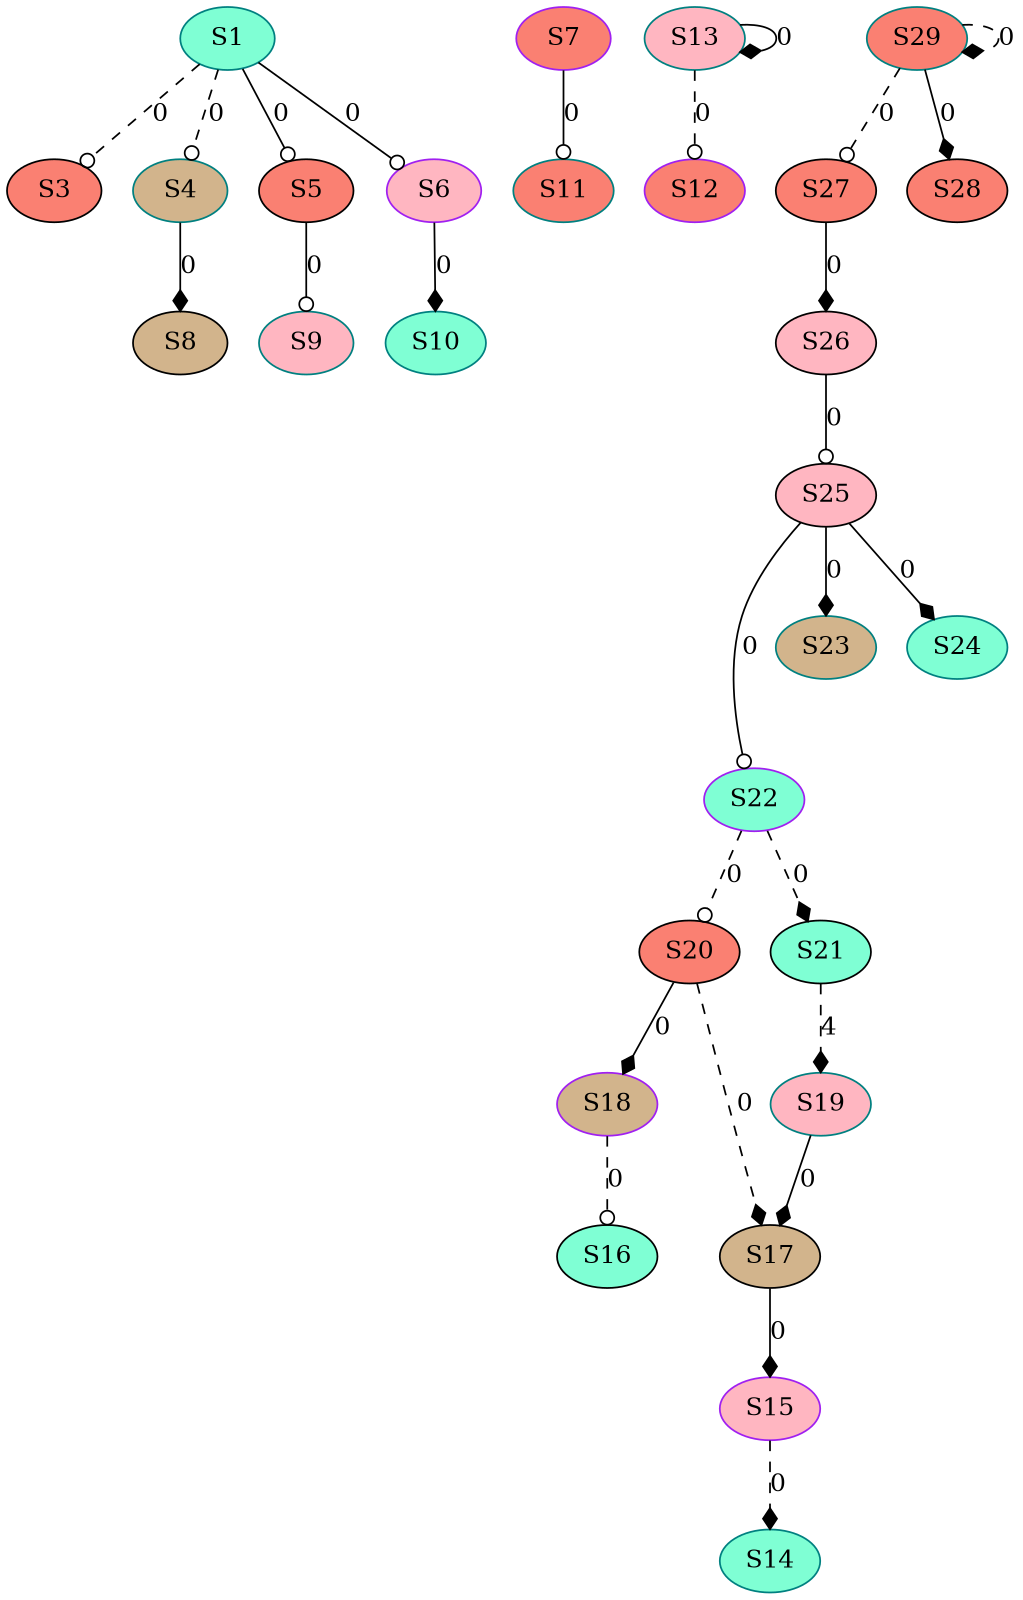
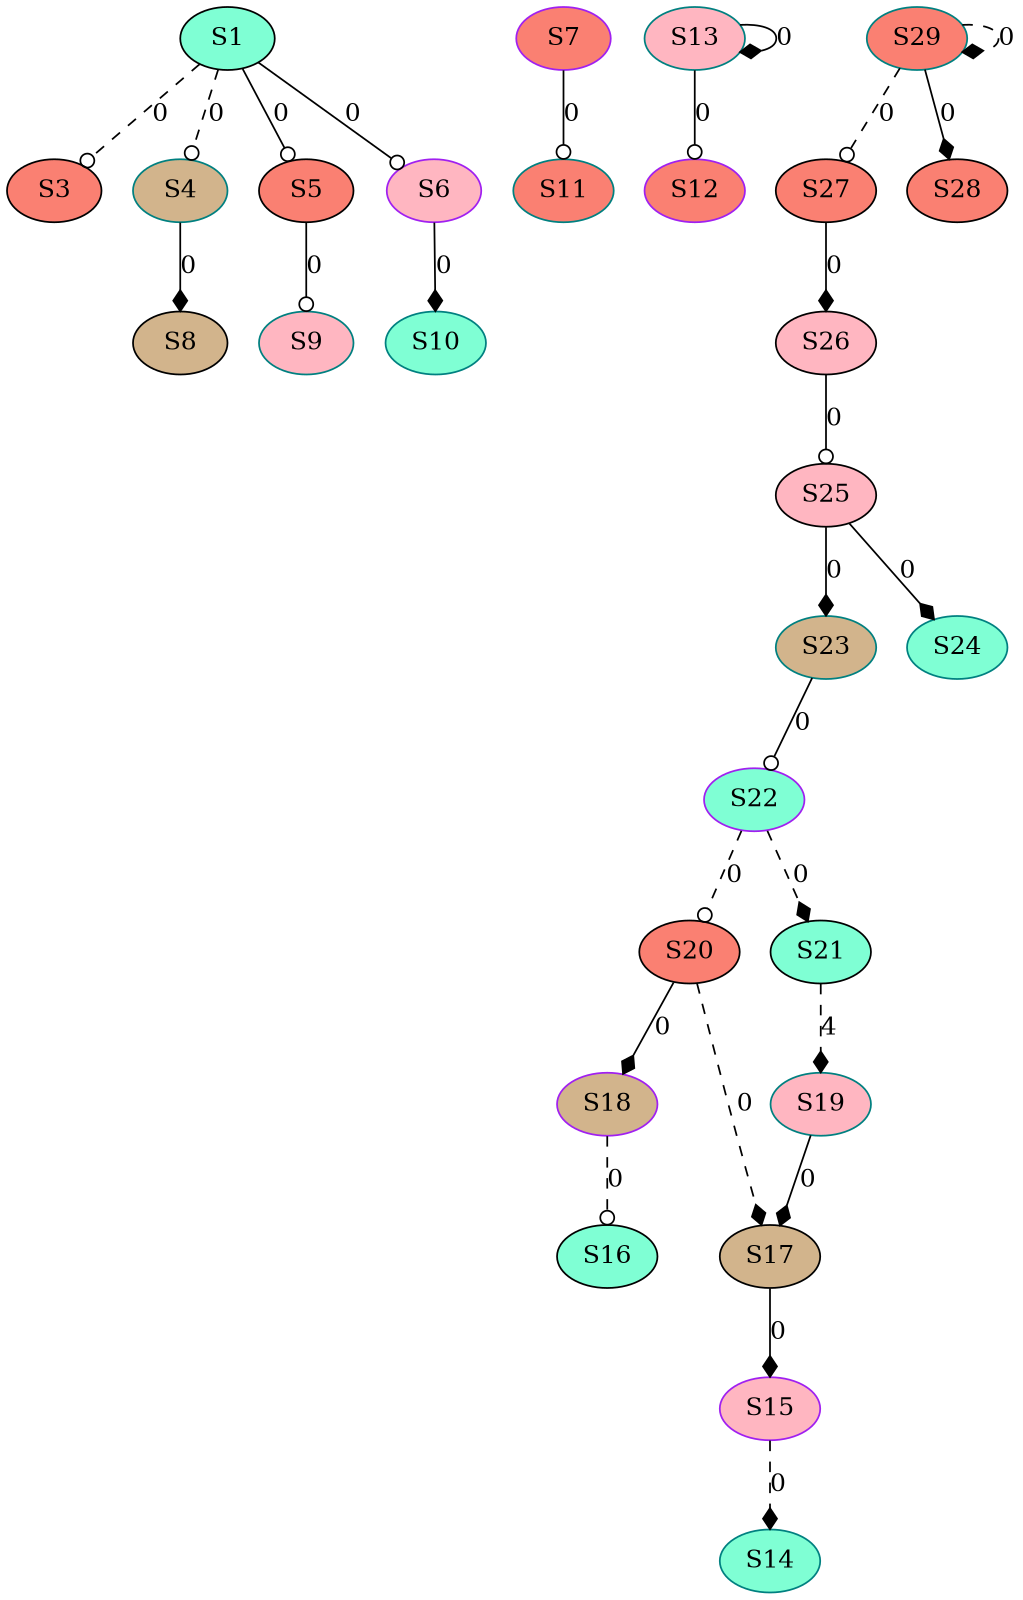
node "S1": color teal -> black
edge "S13" -> "S12": style dashed -> solid
edge "S25" -> "S22": now "S23" -> "S22"
